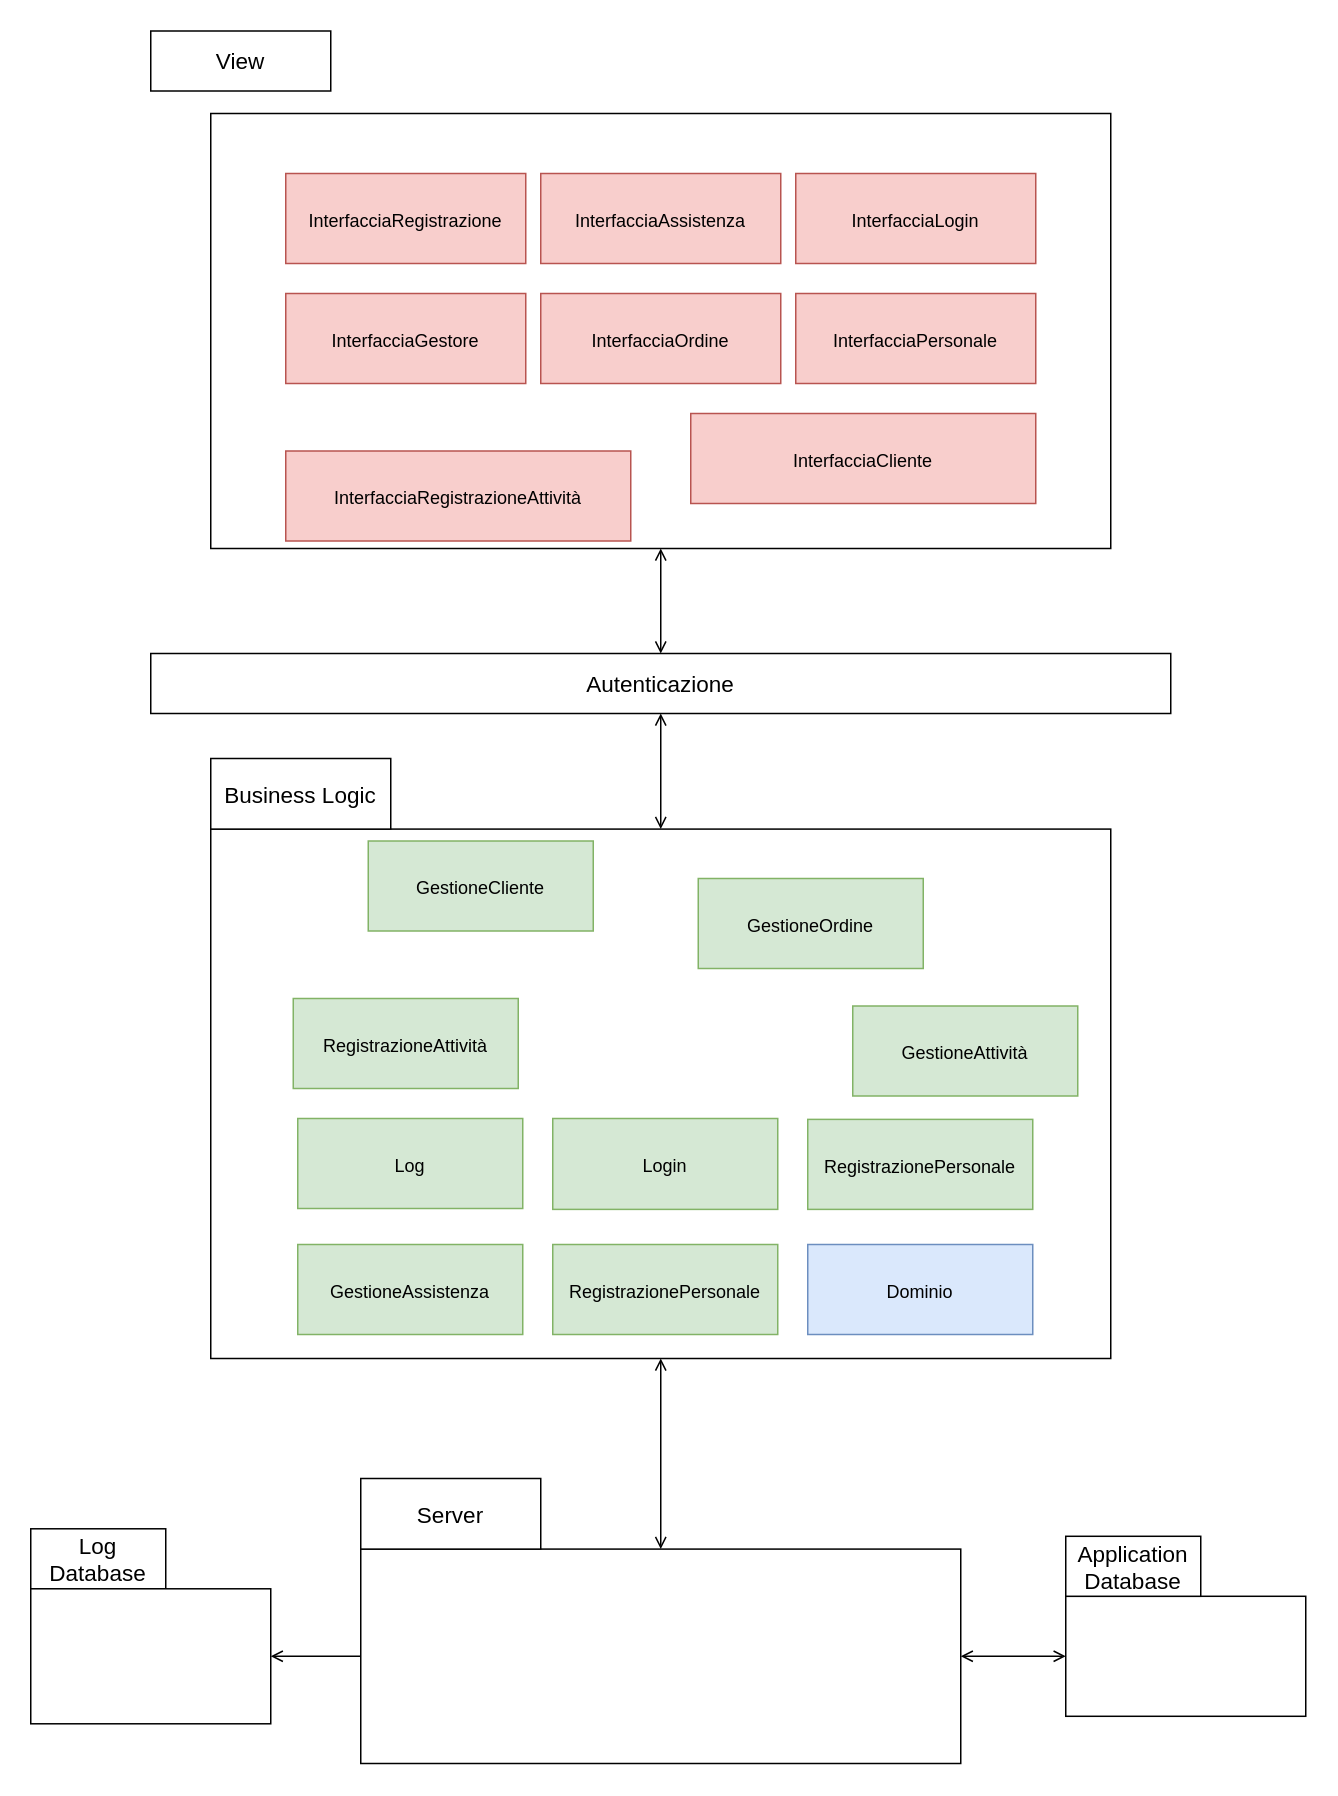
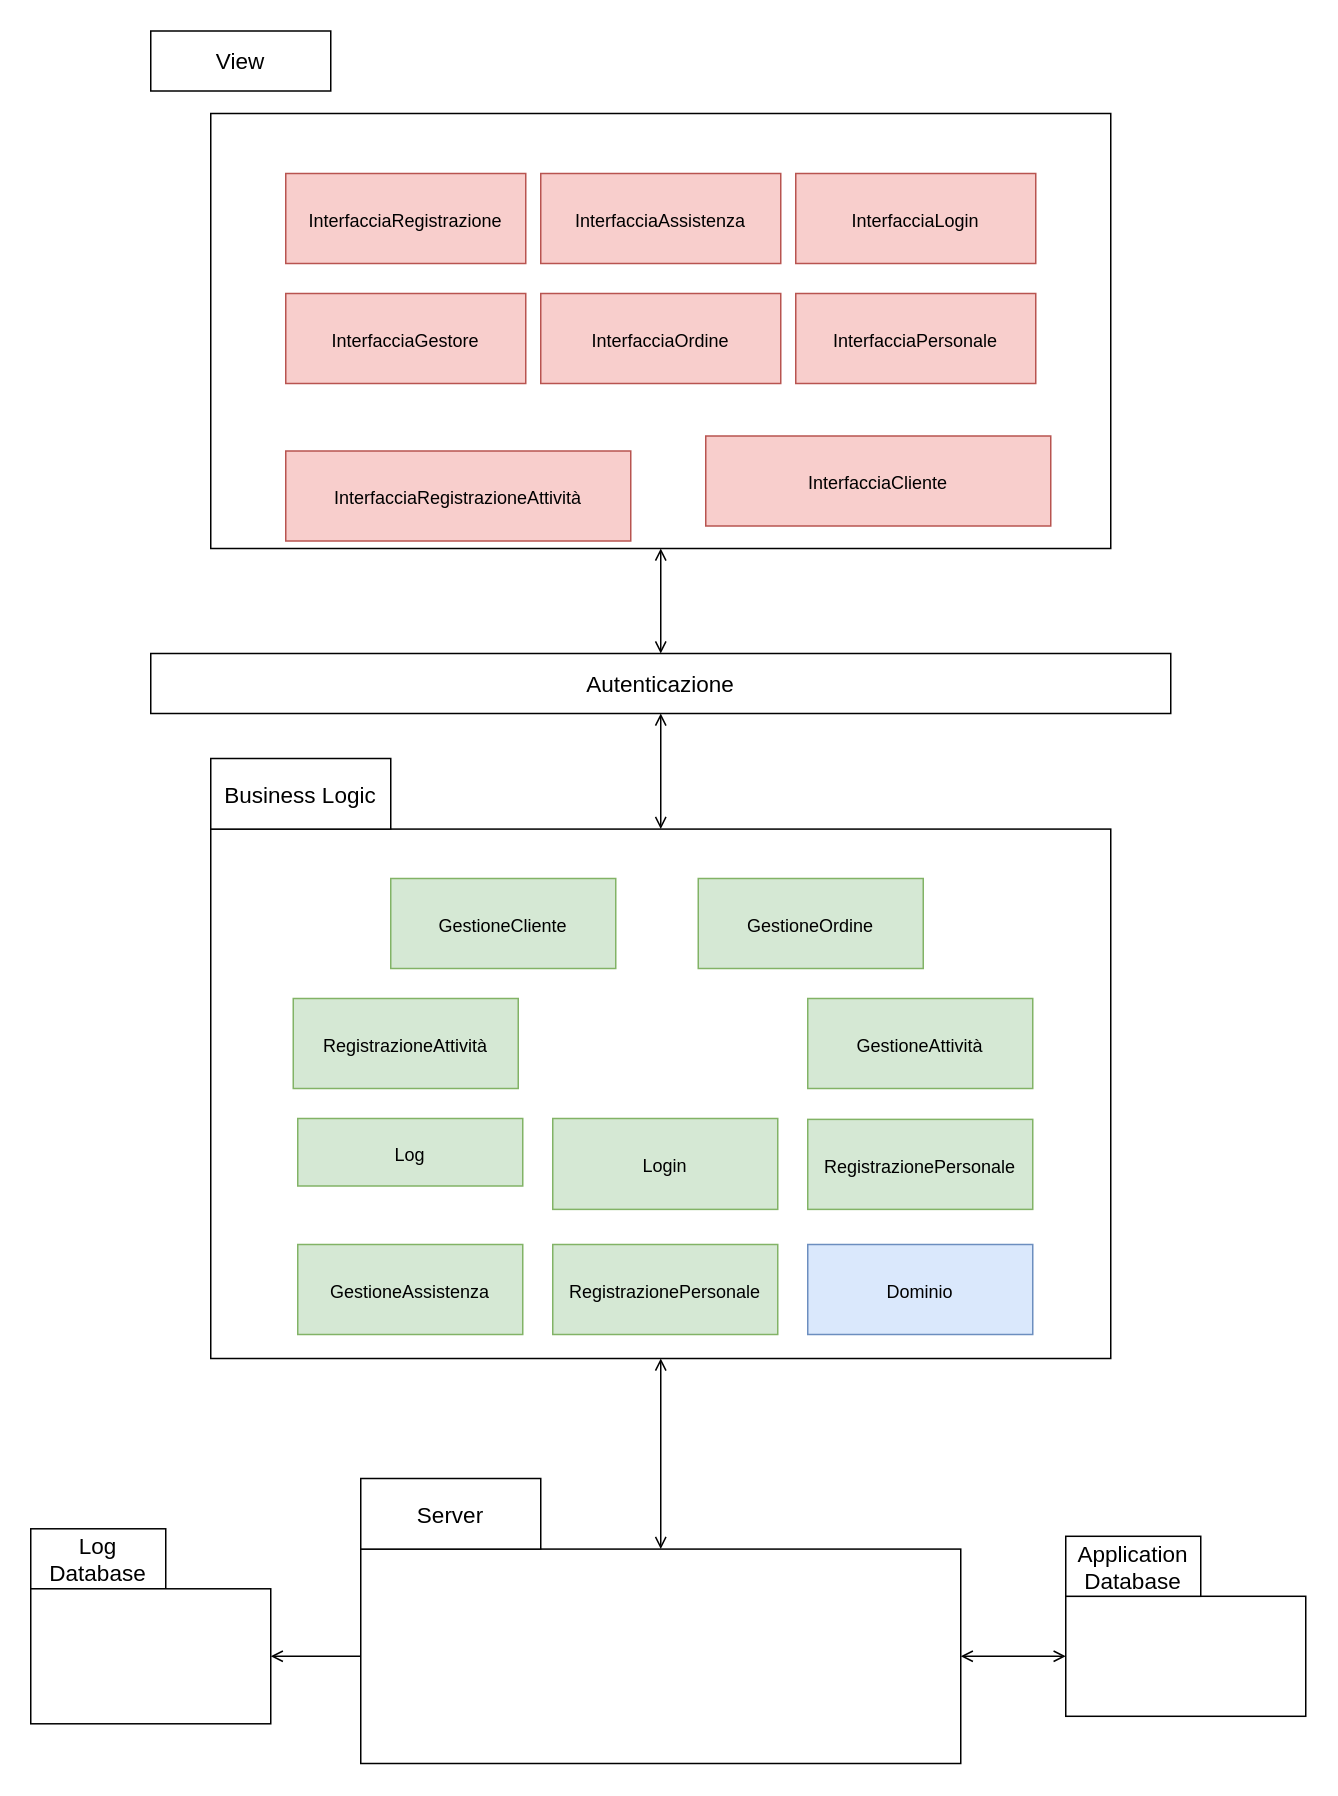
node "InterfacciaCliente": moved (863, 458) -> (878, 481)
node "GestioneCliente": moved (481, 886) -> (503, 923)
node "GestioneAttività": moved (965, 1051) -> (920, 1043)
node "Log": size 225x90 -> 225x68
